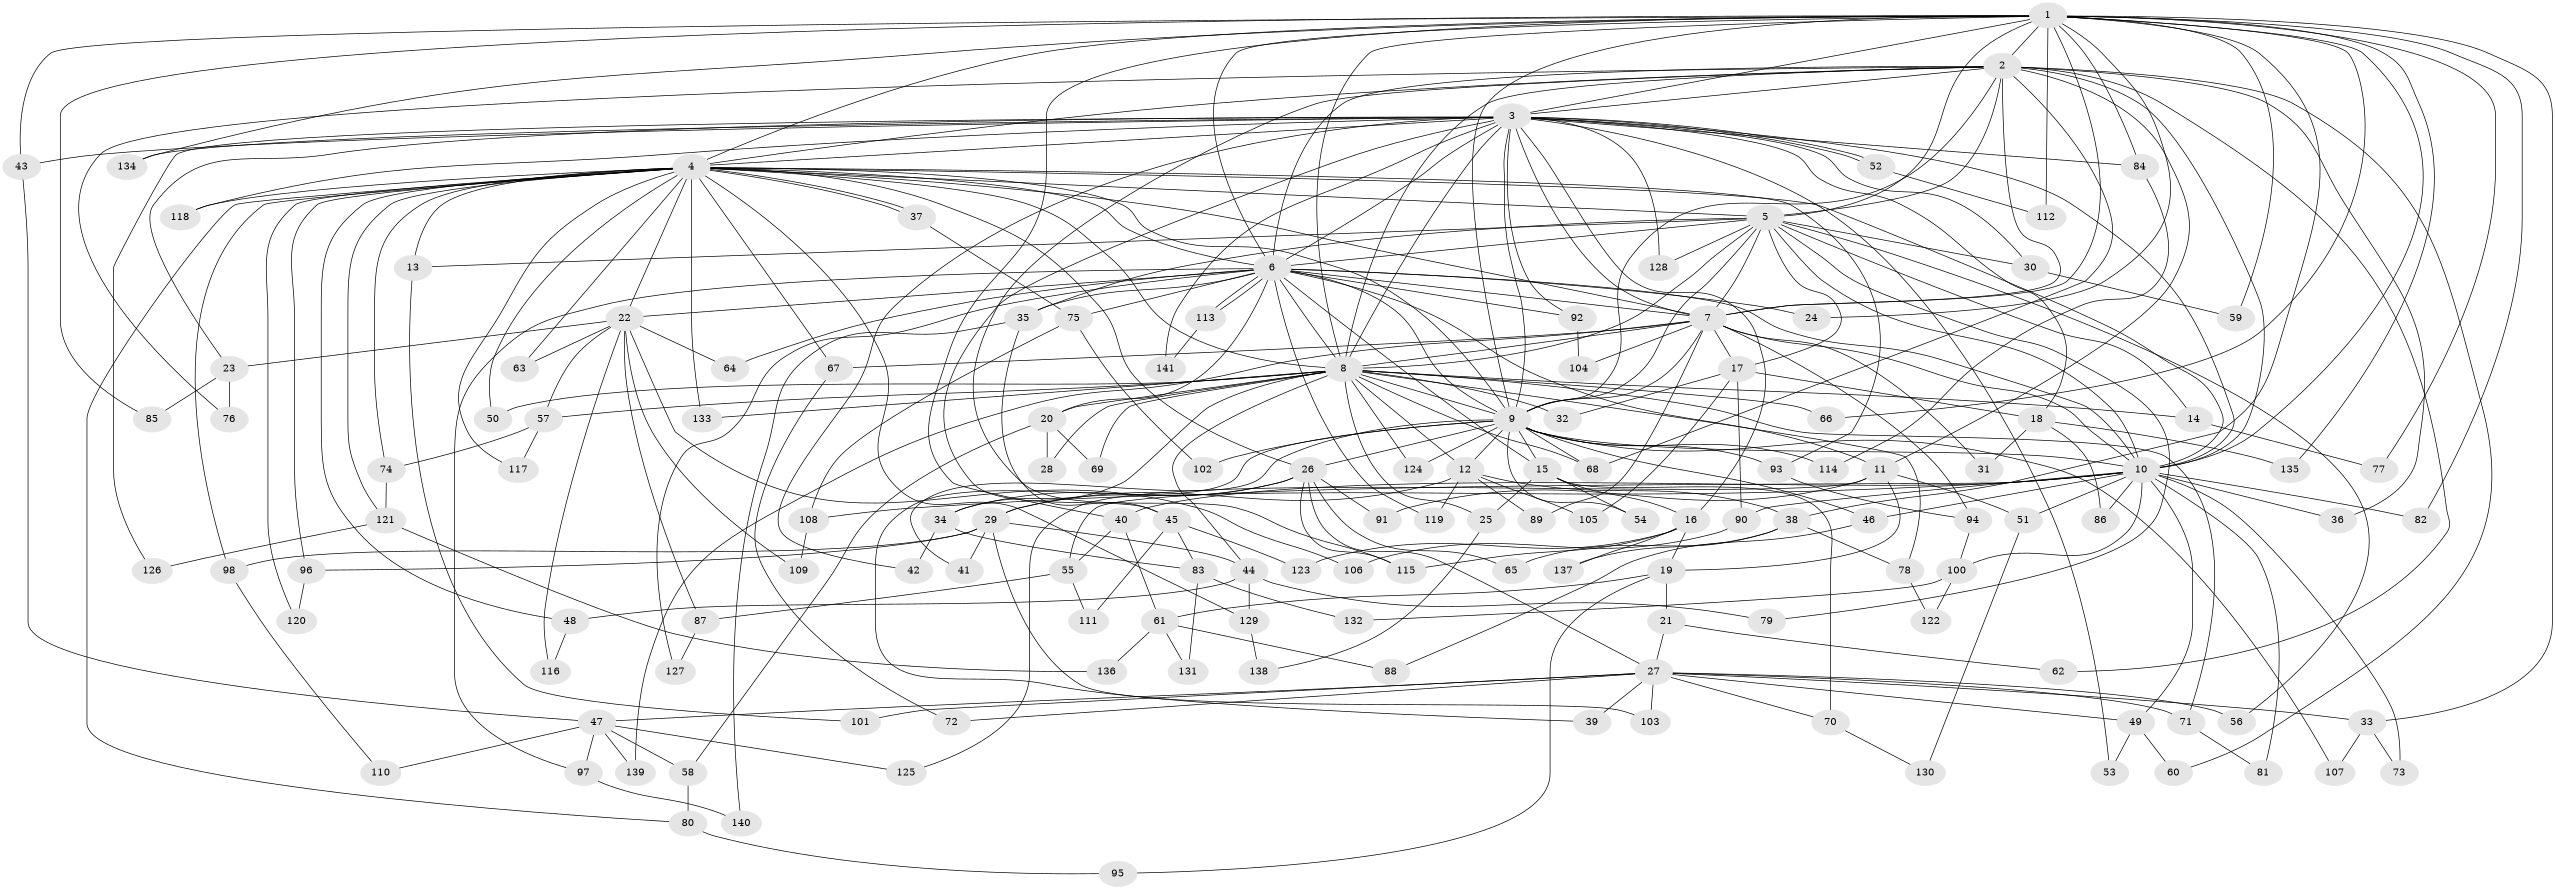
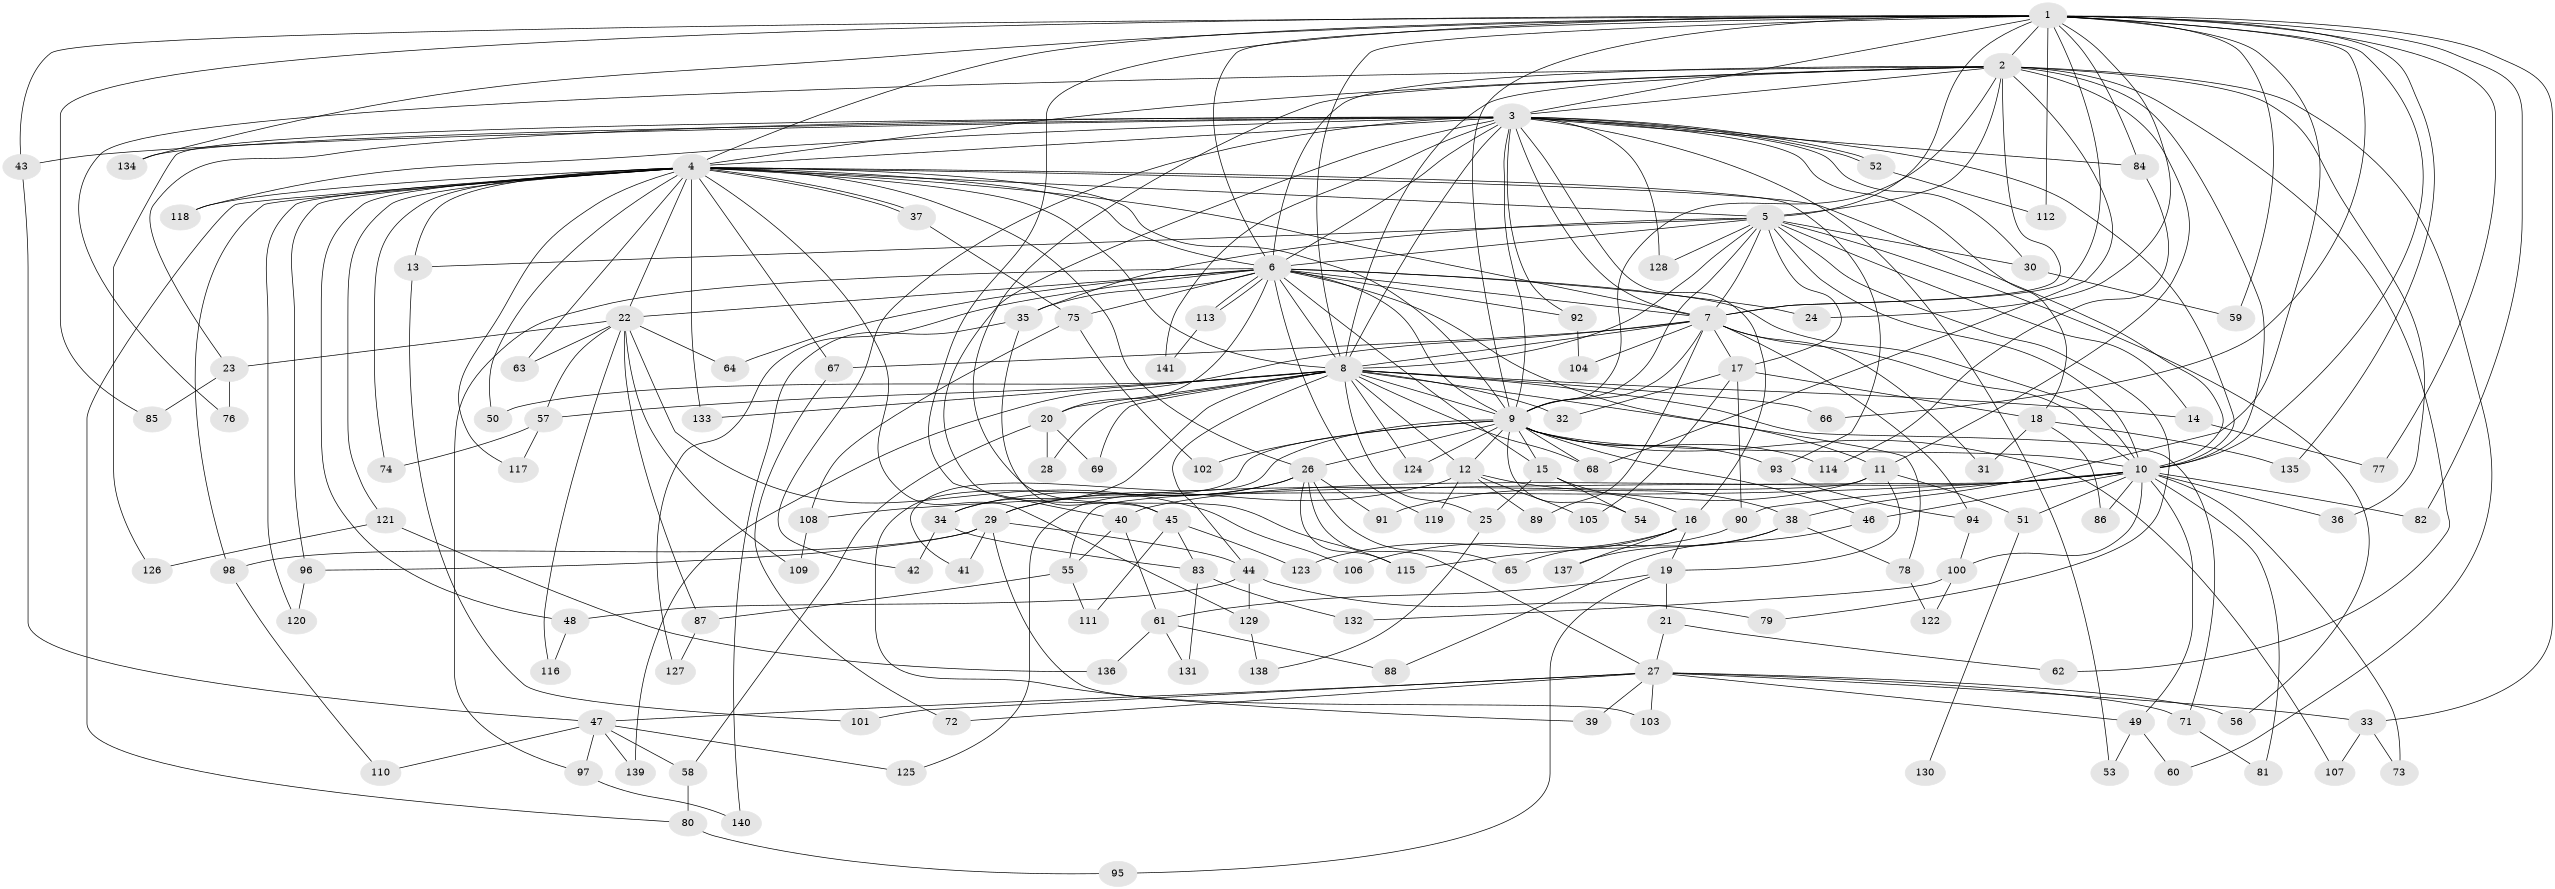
edge "74" -- "121": removed
node "70": removed
